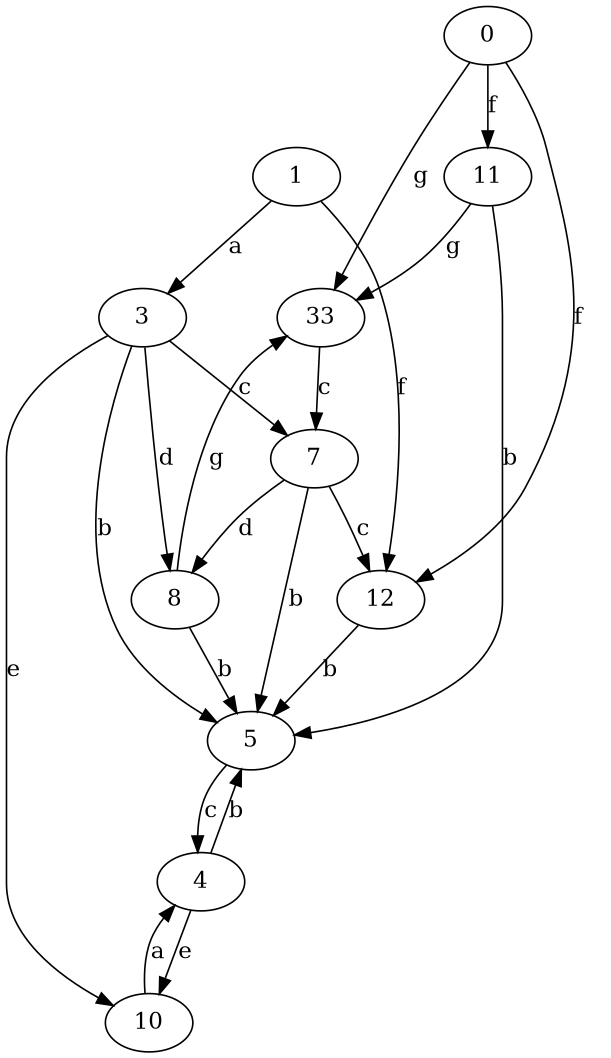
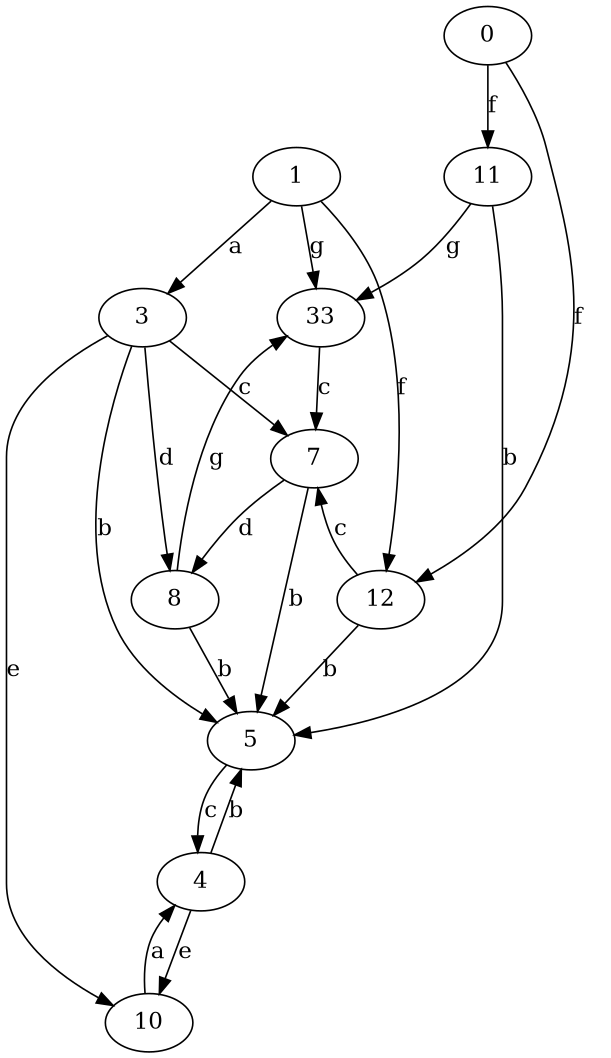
edge "0" -> "33": now "1" -> "33"
edge "7" -> "12": reversed
